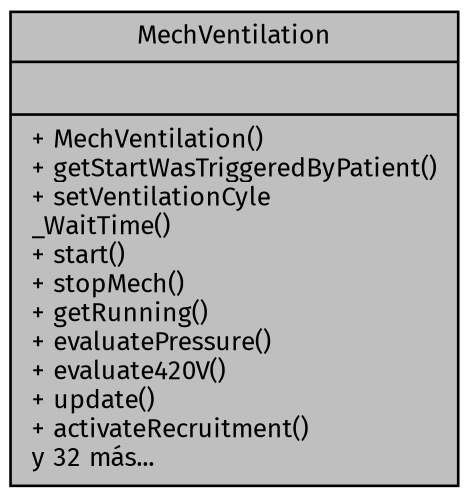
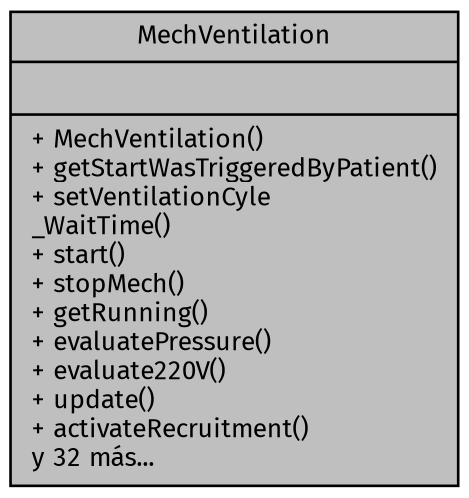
node "MechVentilation": text "+ evaluate420V()" -> "+ evaluate220V()"
